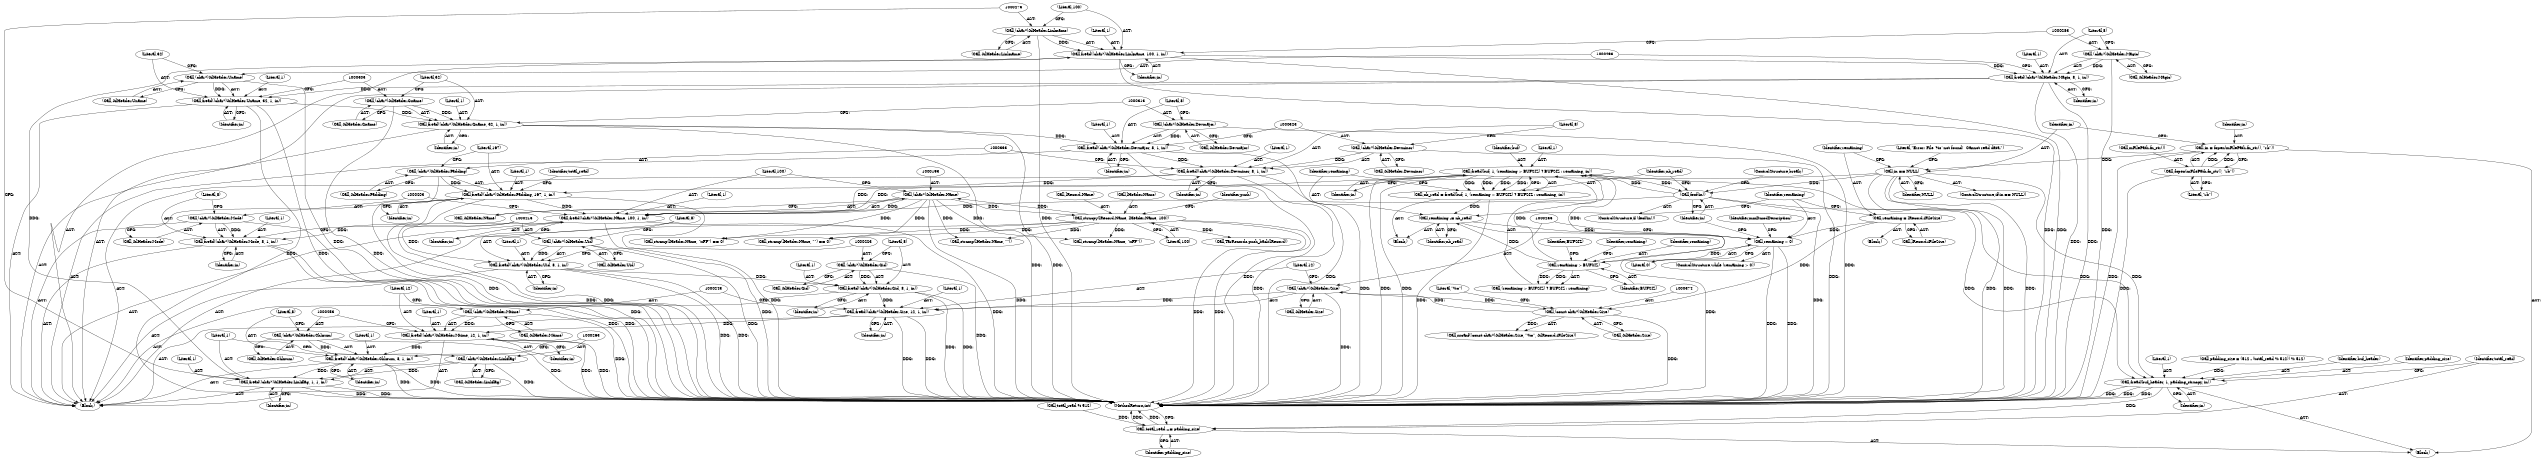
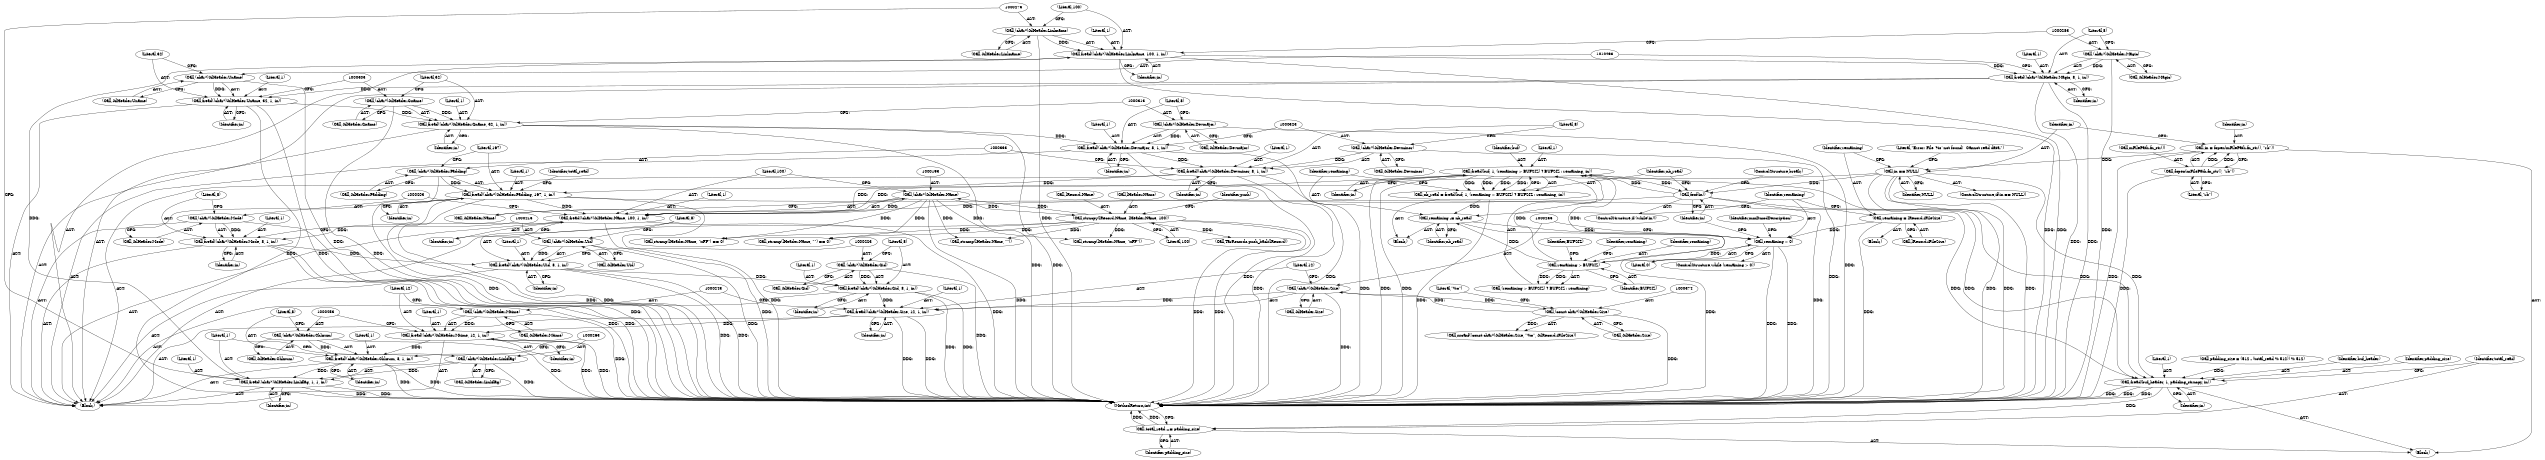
node "1000293": label "1000293" -> "1010293"
edge "(Call,fread((char*)&lHeader.Padding, 167, 1, in))" -> "(Call,fread(buf_header, 1, padding_strncpy, in))": added, label "DDG:"
node "(ControlStructure,if (feof(in)))": label "(ControlStructure,if (feof(in)))" -> "(ControlStructure,if (while(in)))"
edge "1000213" -> "(Call,fread((char*)&lHeader.Uid, 8, 1, in))": now "(Call,fread((char*)&lHeader.Mode, 8, 1, in))" -> "(Call,fread((char*)&lHeader.Uid, 8, 1, in))"
edge "(Call,remaining = lRecord.iFileSize)" -> "(Call,(const char*)&lHeader.Size)": now "(Call,remaining = lRecord.iFileSize)" -> "(MethodReturn,int)"
node "(Call,total_read % 512)": removed
